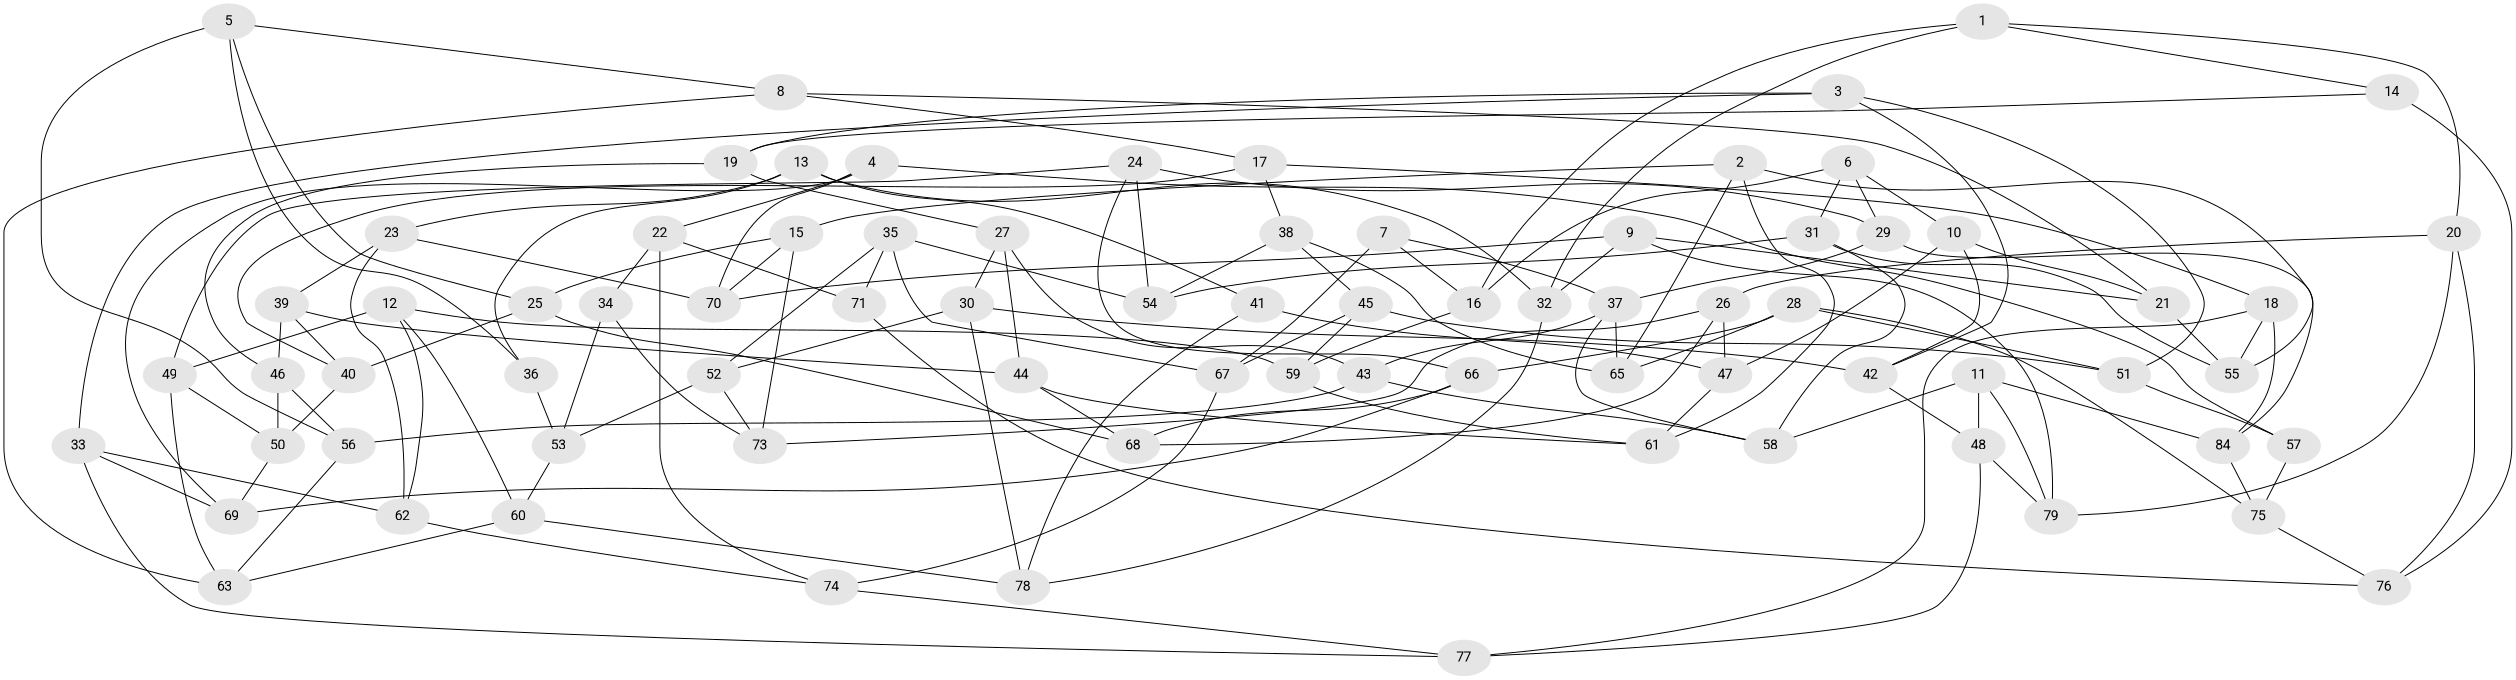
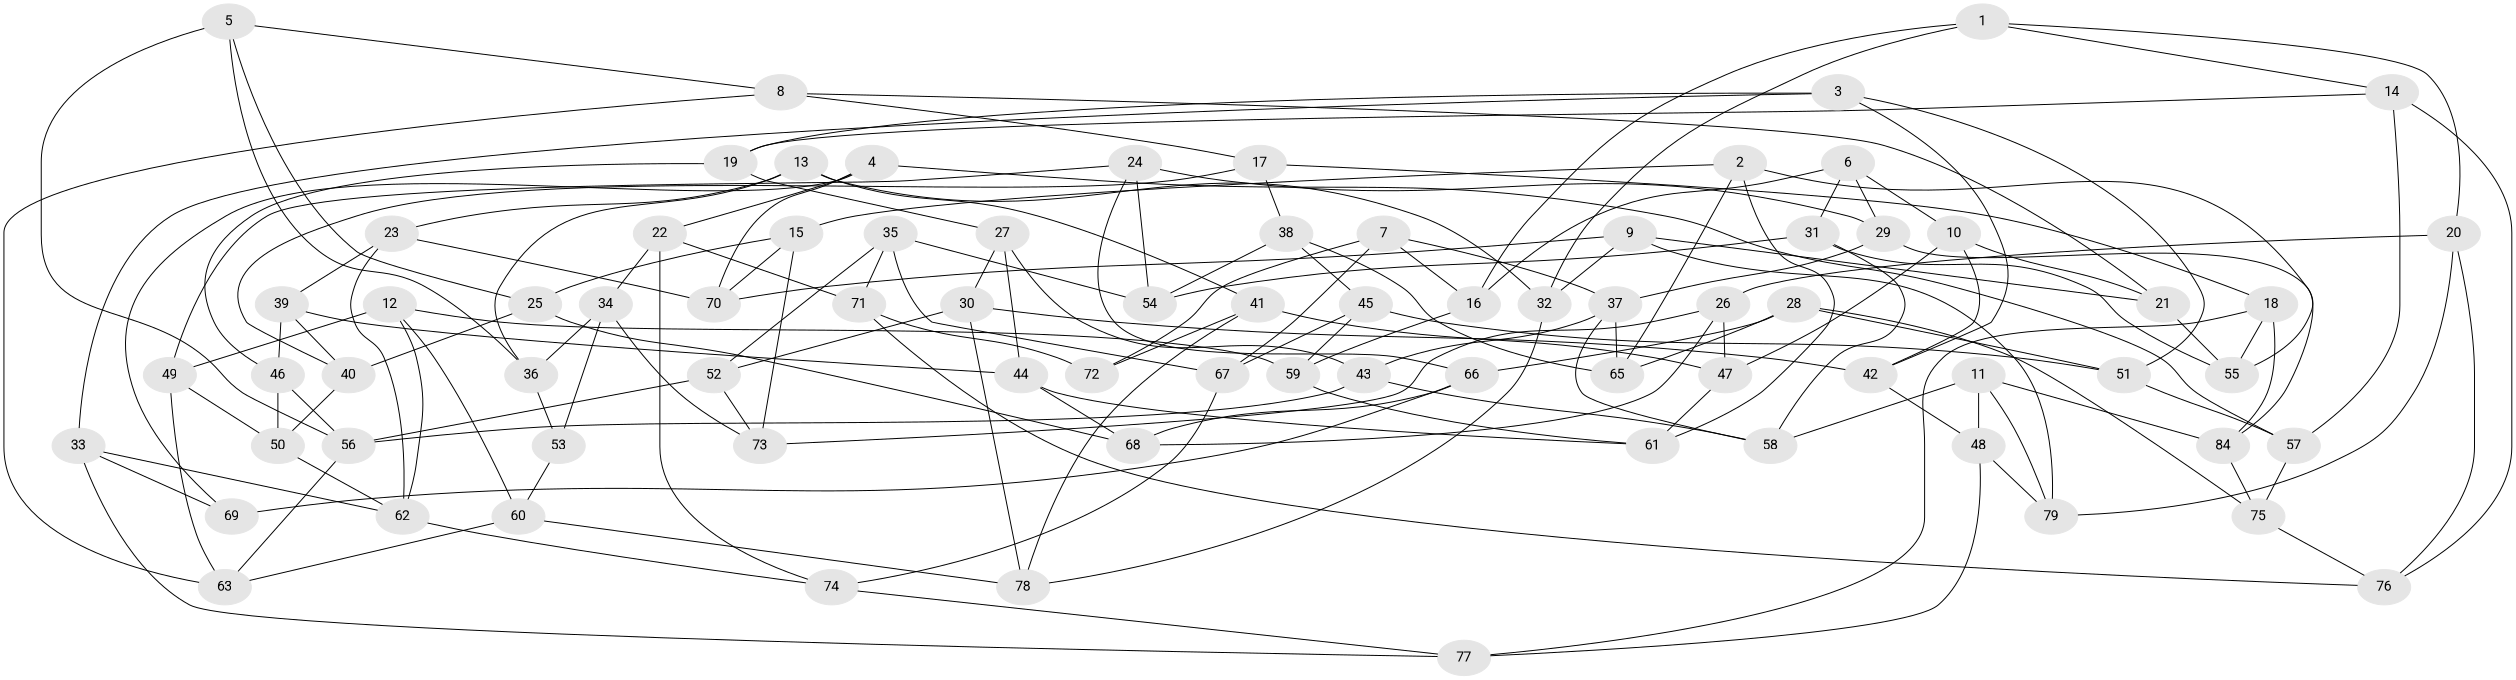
edge "14" -- "57": added
edge "34" -- "36": added
node "72": added
edge "52" -- "53": now "52" -- "56"
edge "50" -- "69": now "50" -- "62"
